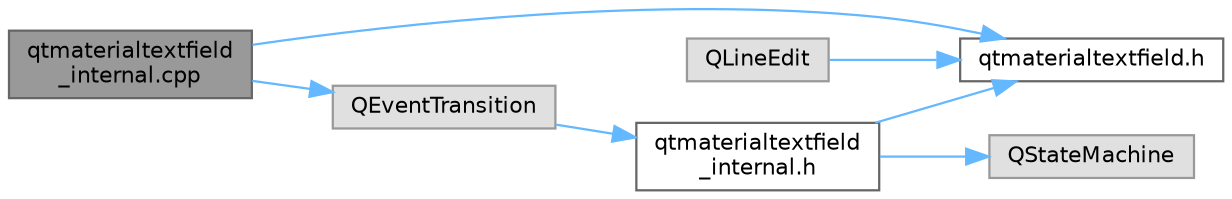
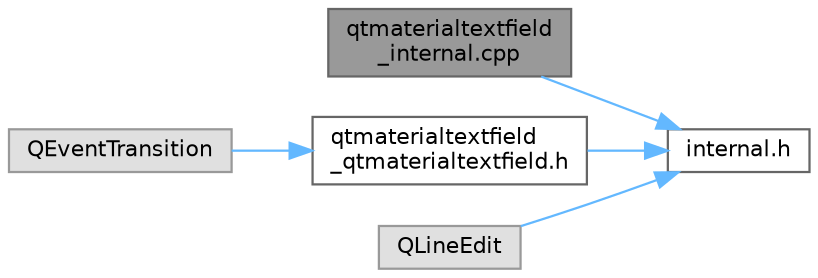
node "qtmaterialtextfield.h": label "qtmaterialtextfield.h" -> "internal.h"
edge "qtmaterialtextfield _internal.cpp" -> "QEventTransition": removed
node "qtmaterialtextfield _internal.h": label "qtmaterialtextfield _internal.h" -> "qtmaterialtextfield _qtmaterialtextfield.h"
node "QStateMachine": removed
